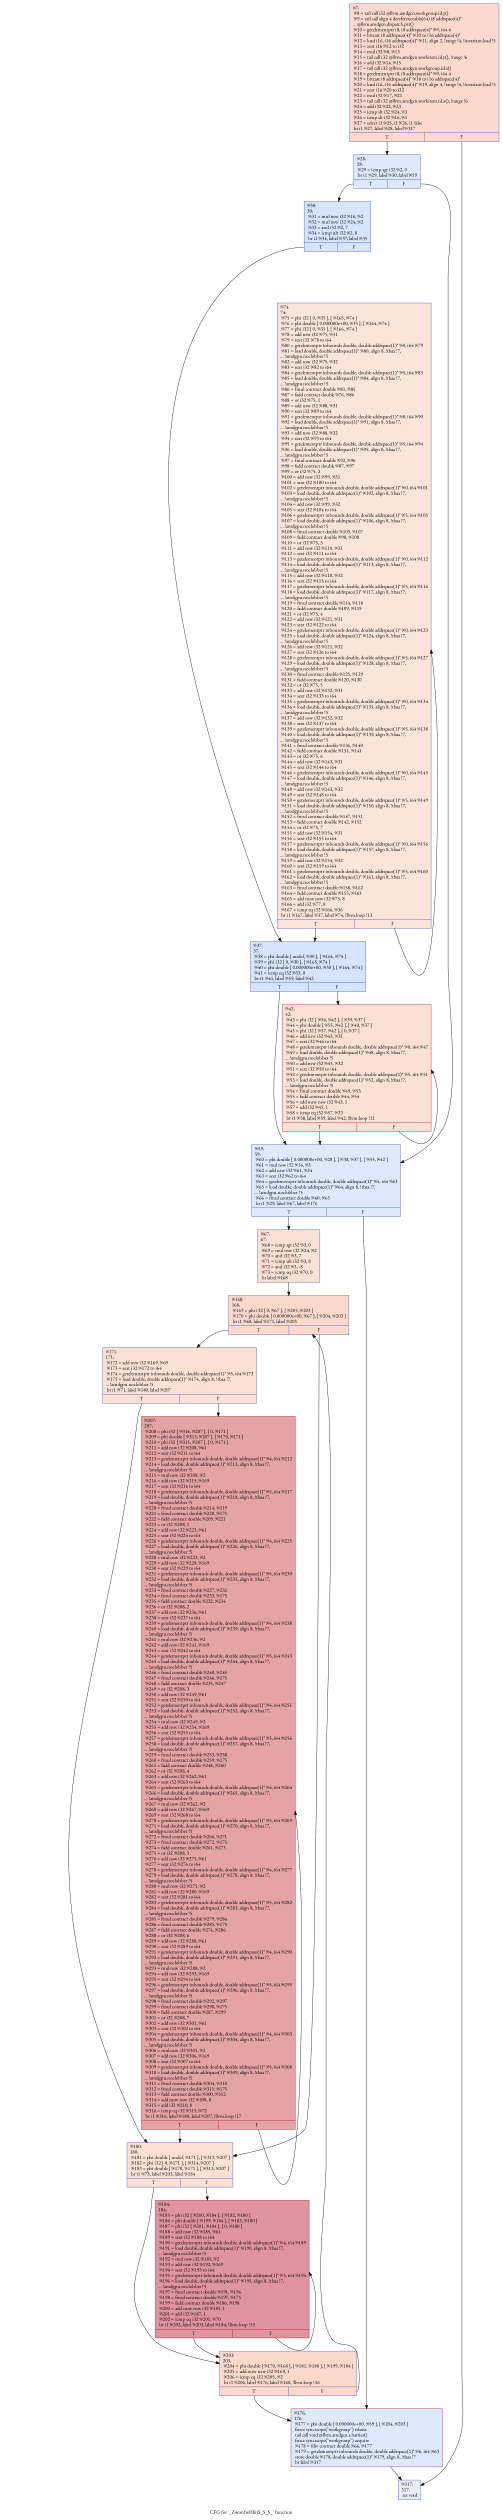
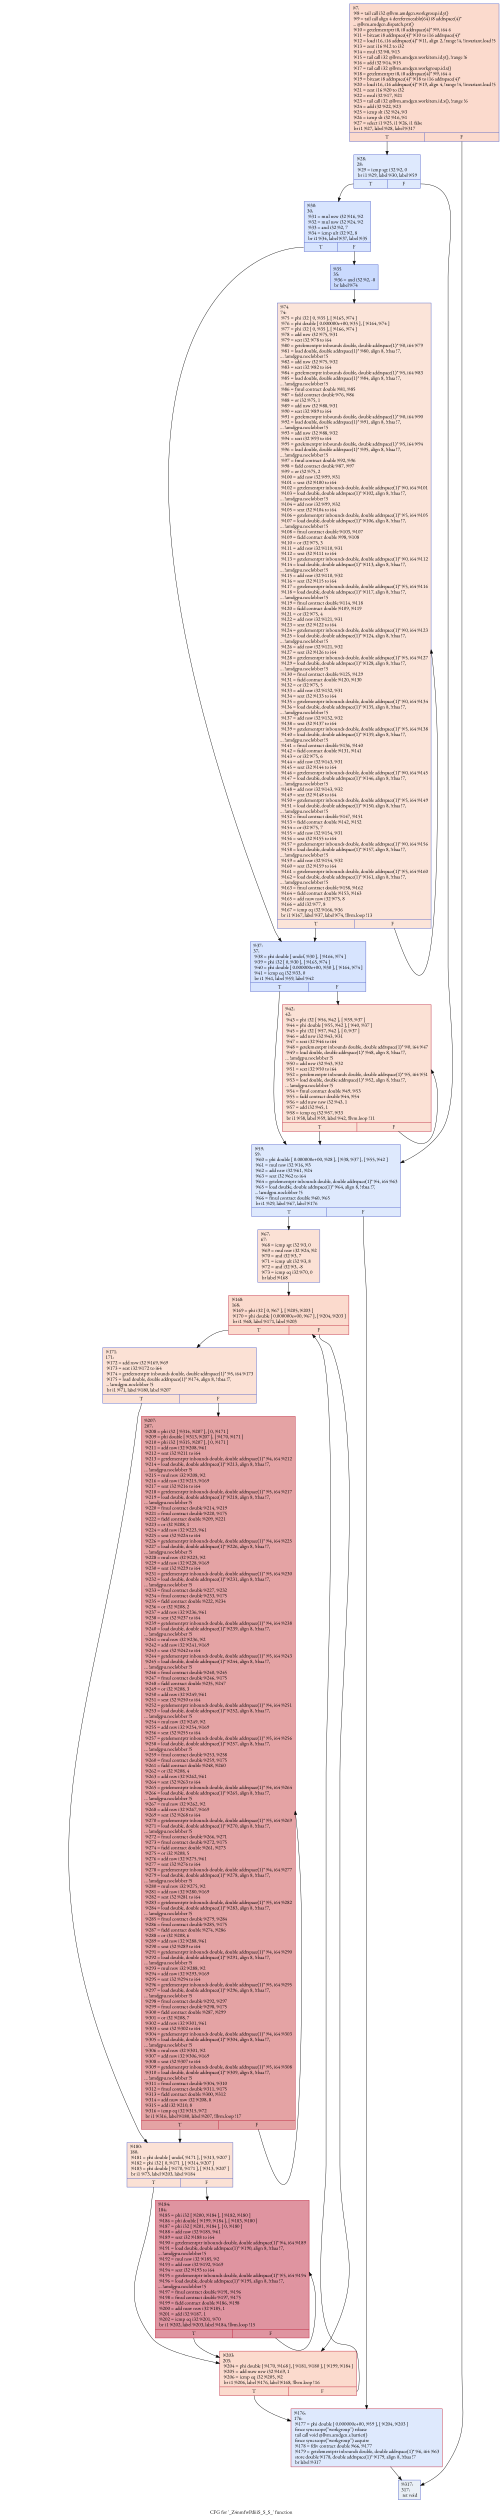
node "%35:": added
node "%168:": color #3d50c3ff -> #b70d28ff
edge "%168:" -> "%180:": now "%168:" -> "%203:"
node "%203:": color #3d50c3ff -> #b70d28ff
